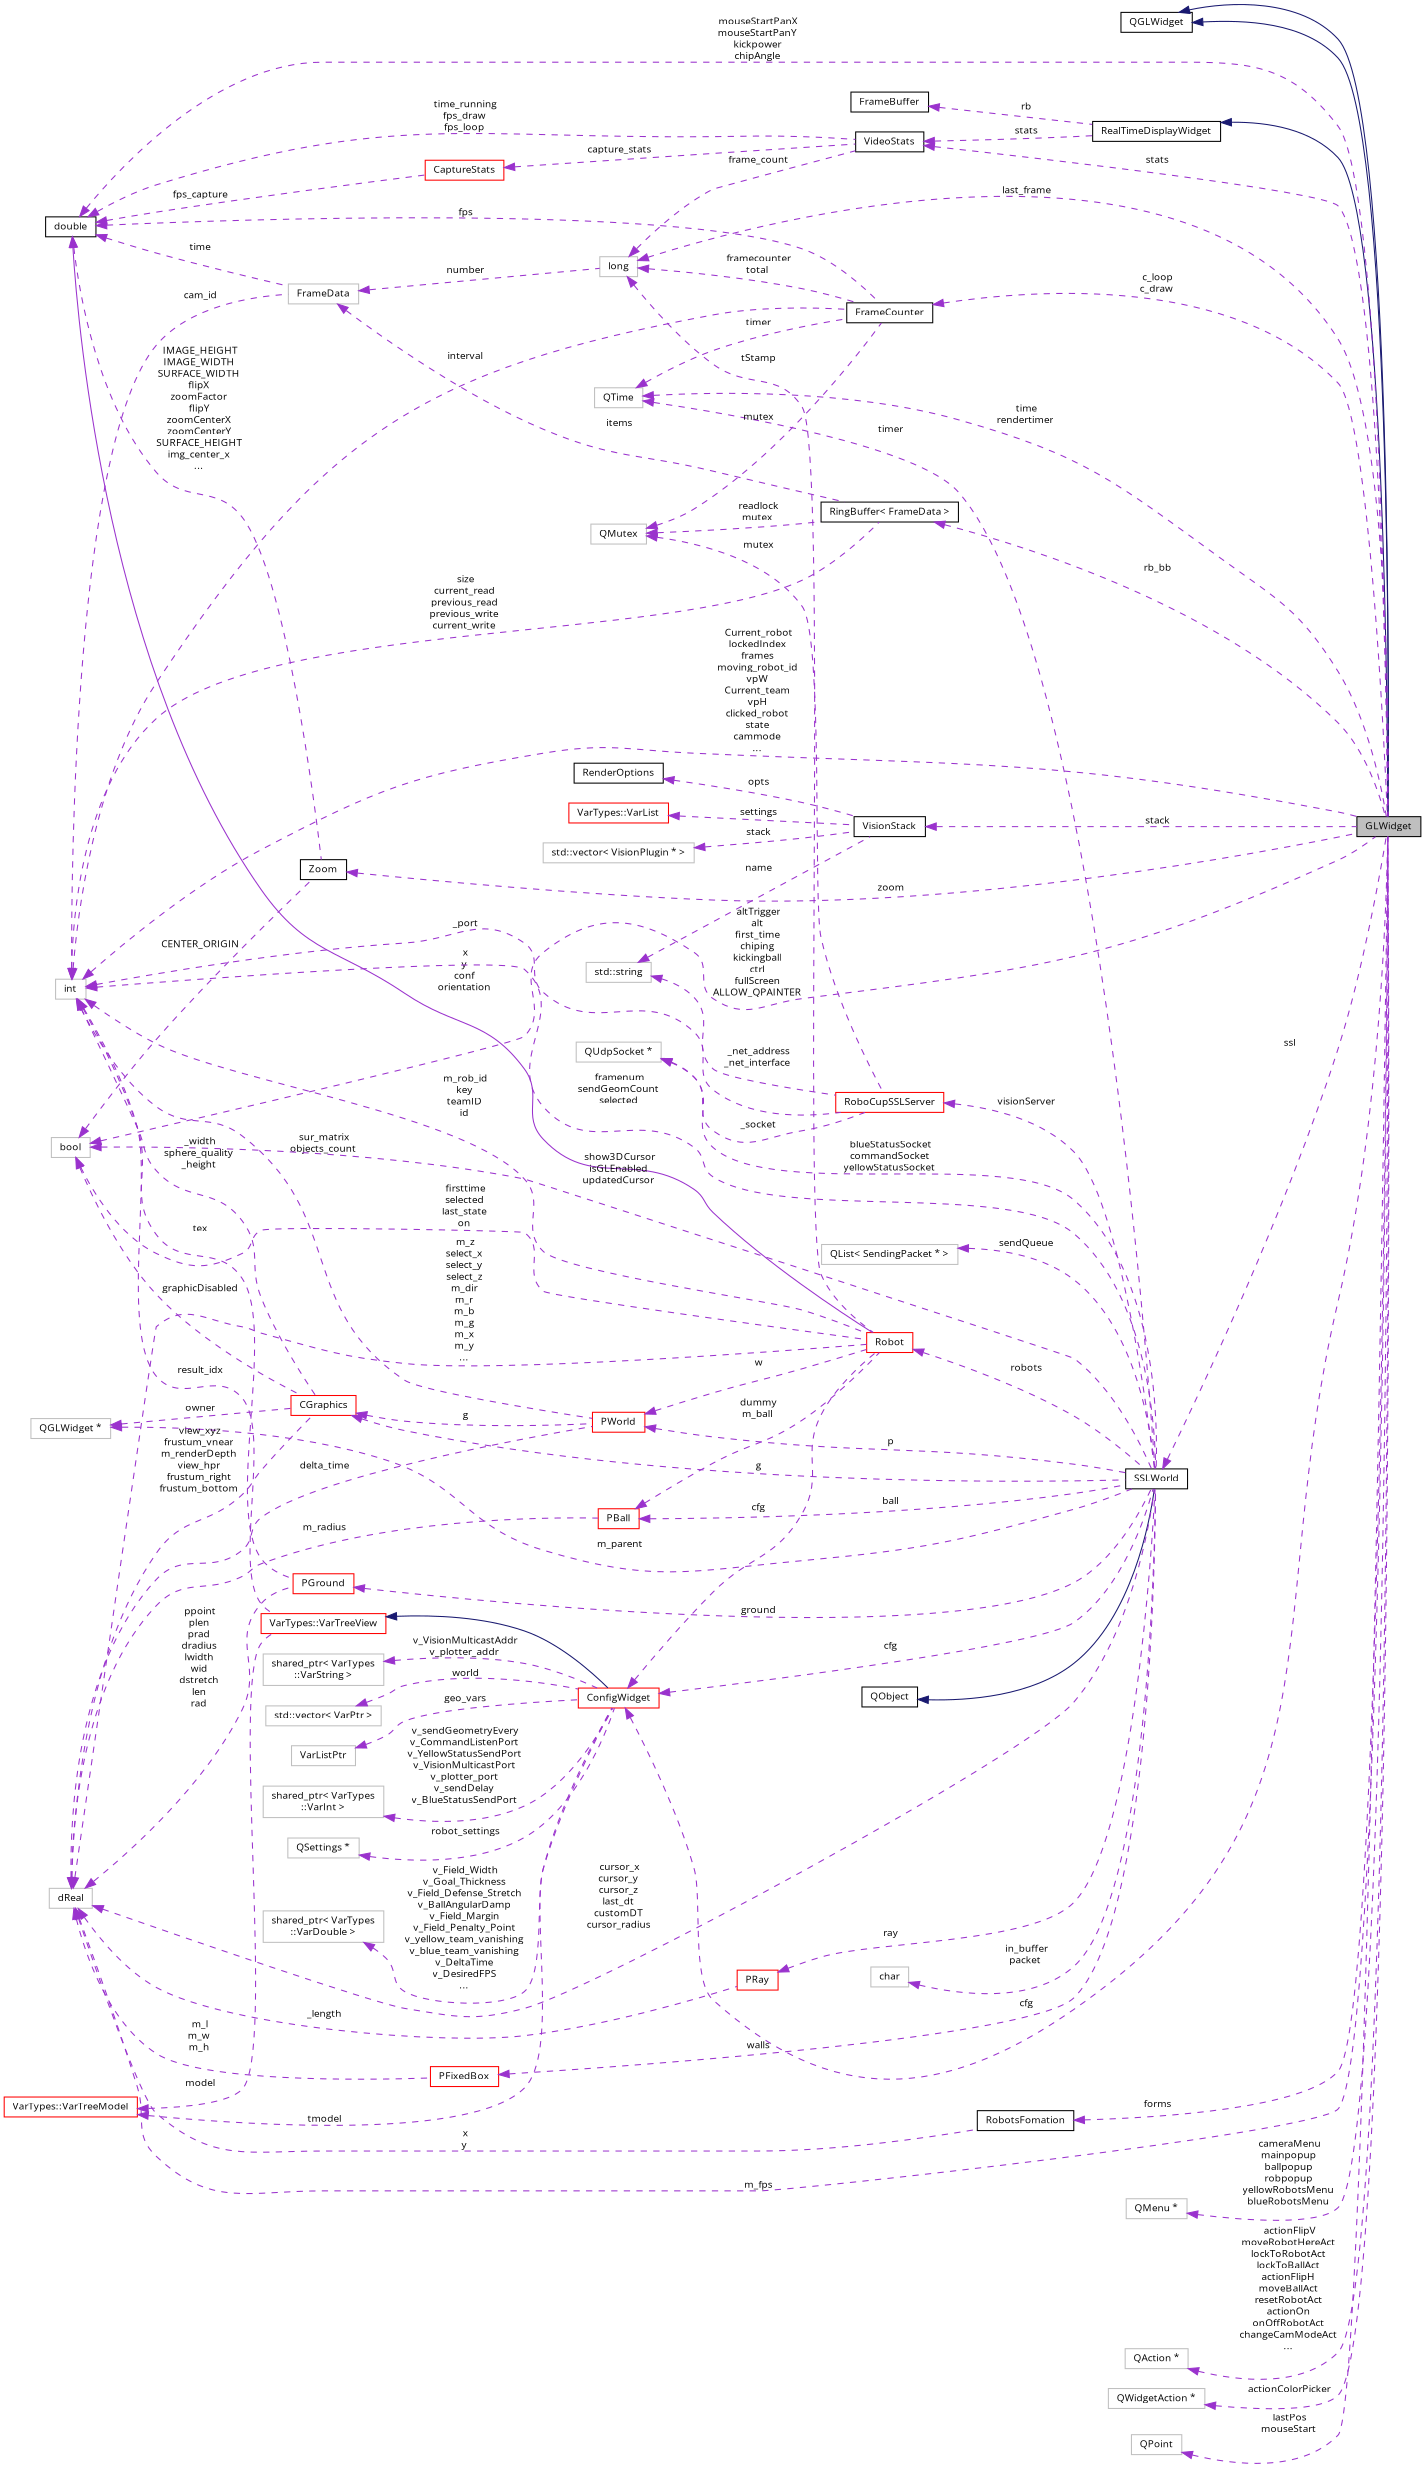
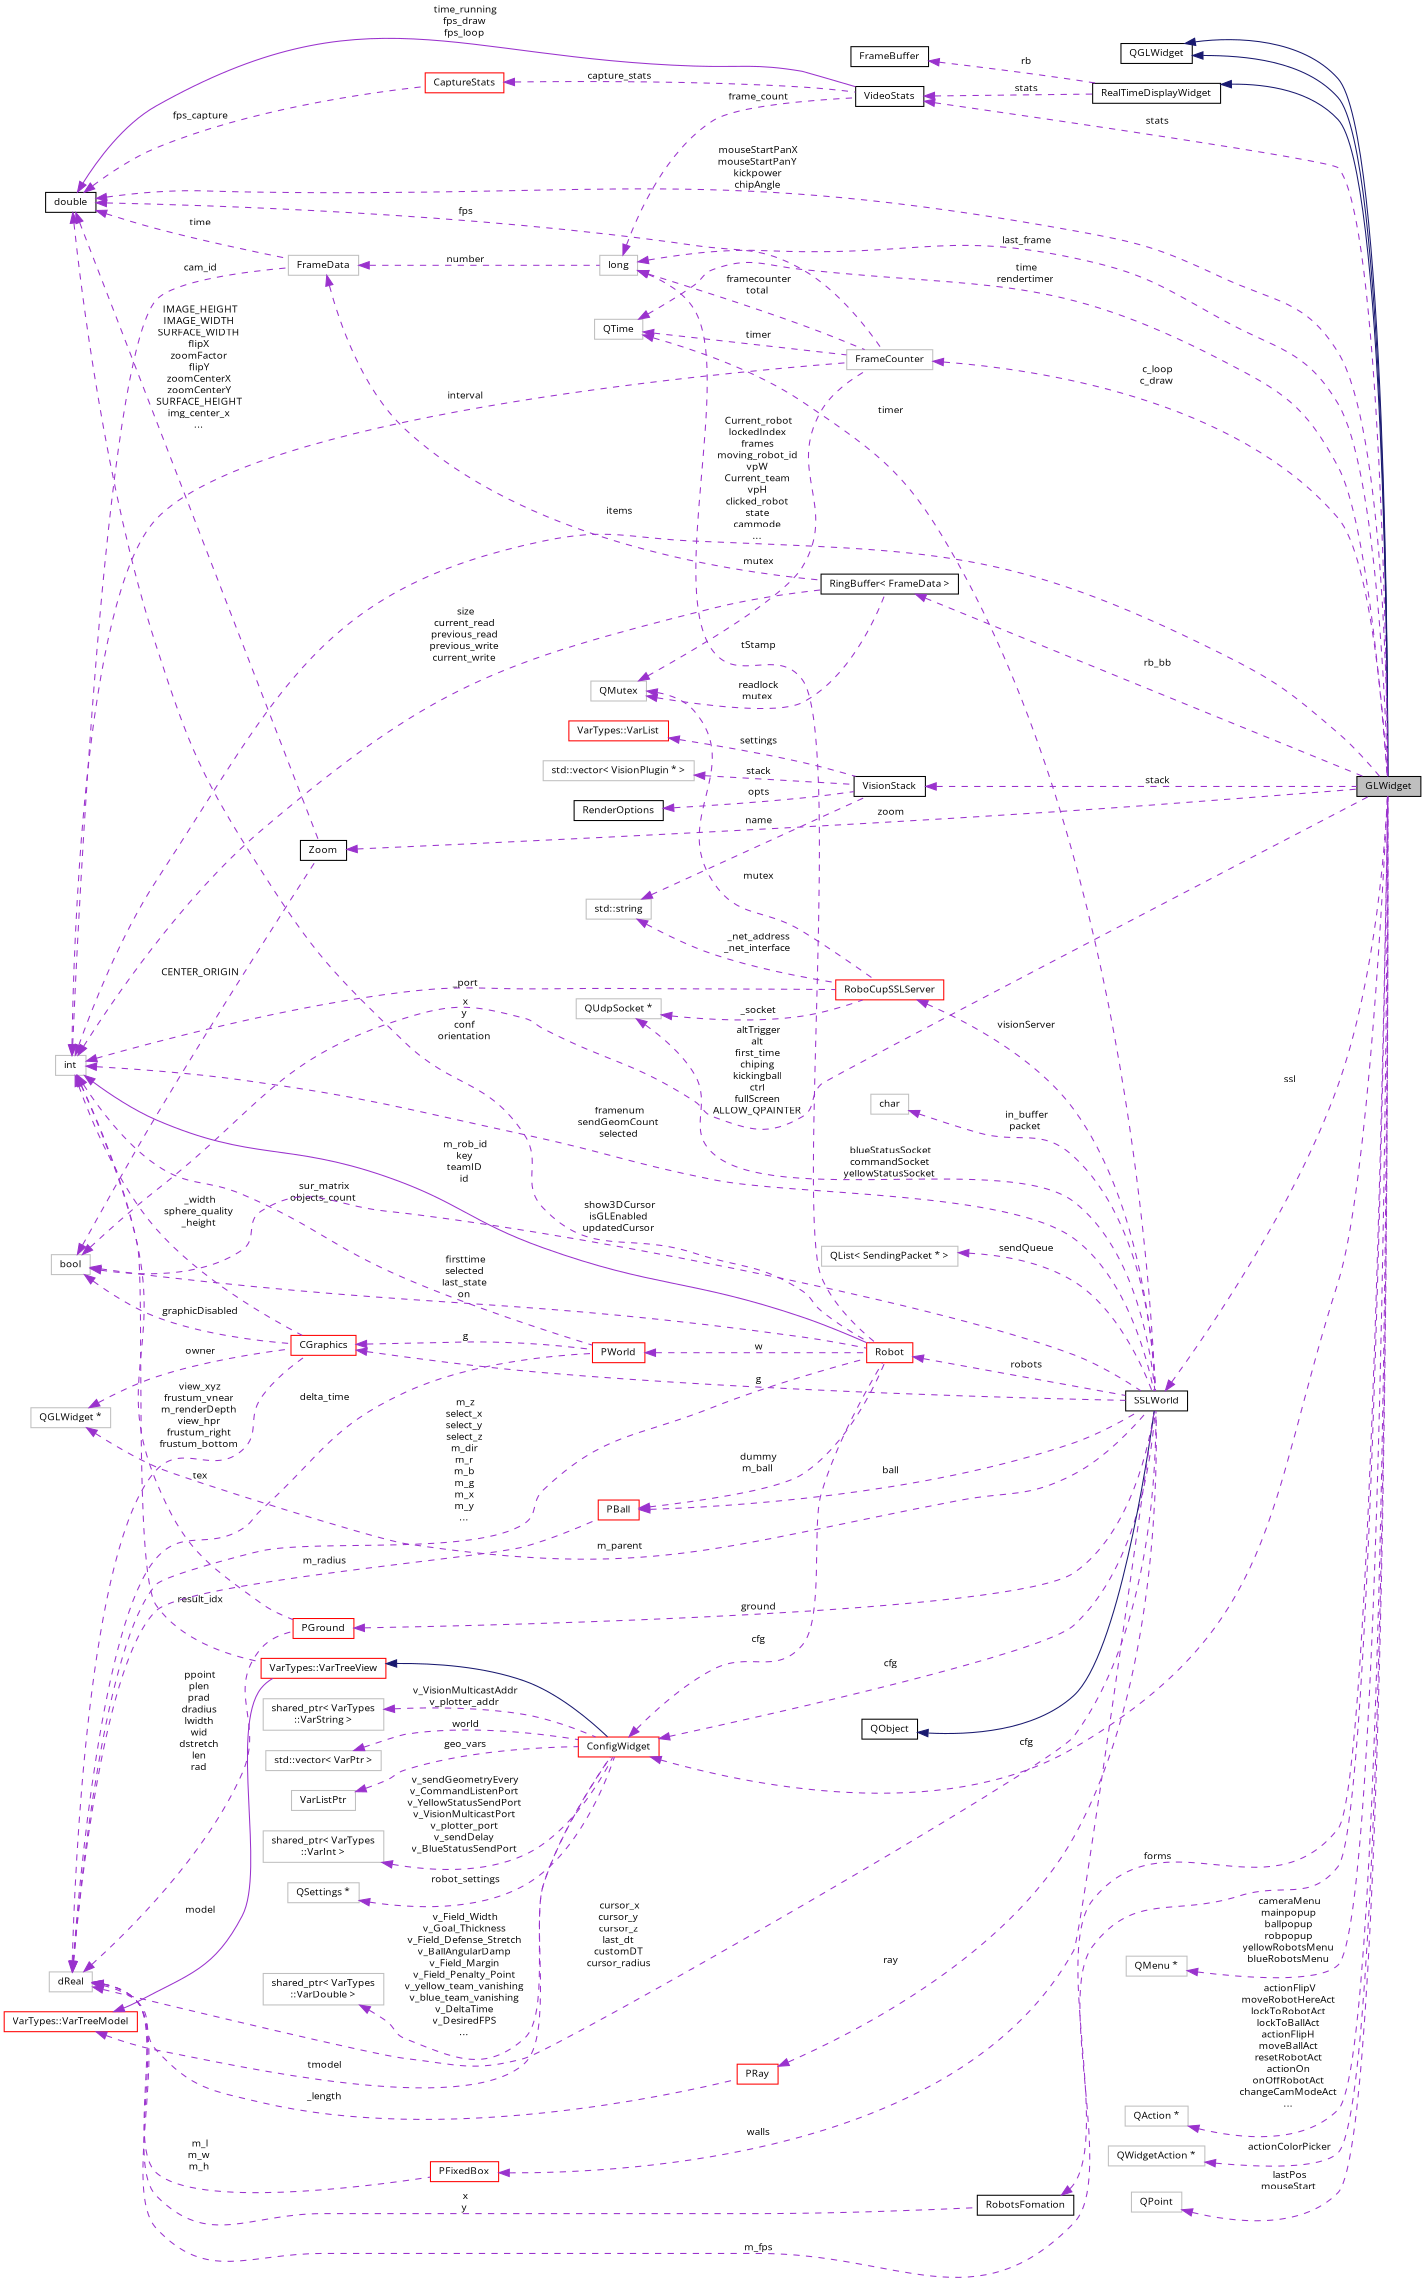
edge "VideoStats" -> "double": style dashed -> solid
node "FrameCounter": color black -> grey75
edge "Robot" -> "double": style solid -> dashed
edge "Robot" -> "int": style dashed -> solid
edge "SSLWorld" -> "PWorld": removed, label "p"
edge "VarTypes::VarTreeView" -> "VarTypes::VarTreeModel": style dashed -> solid
